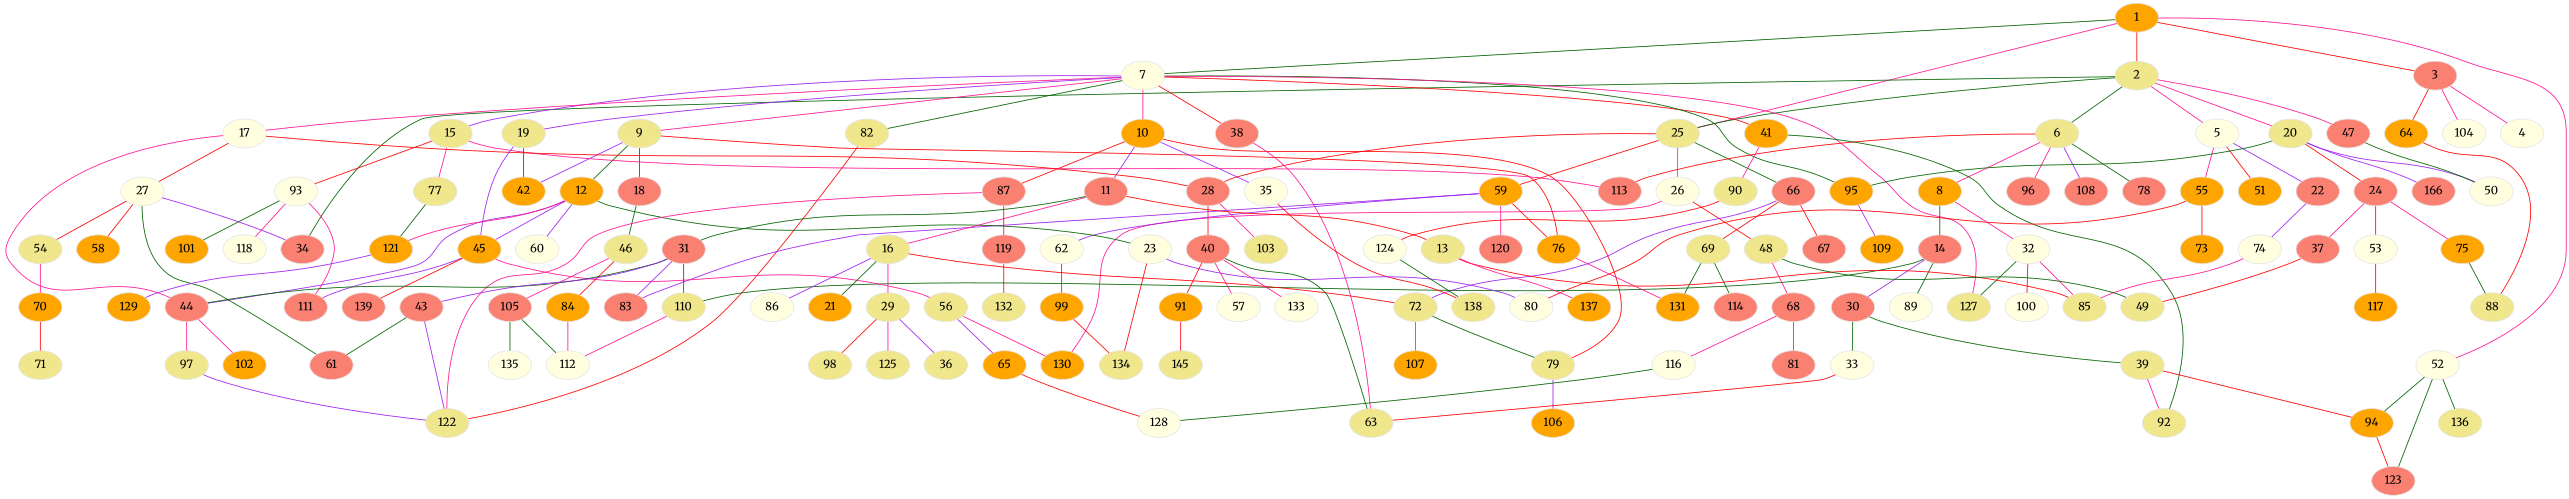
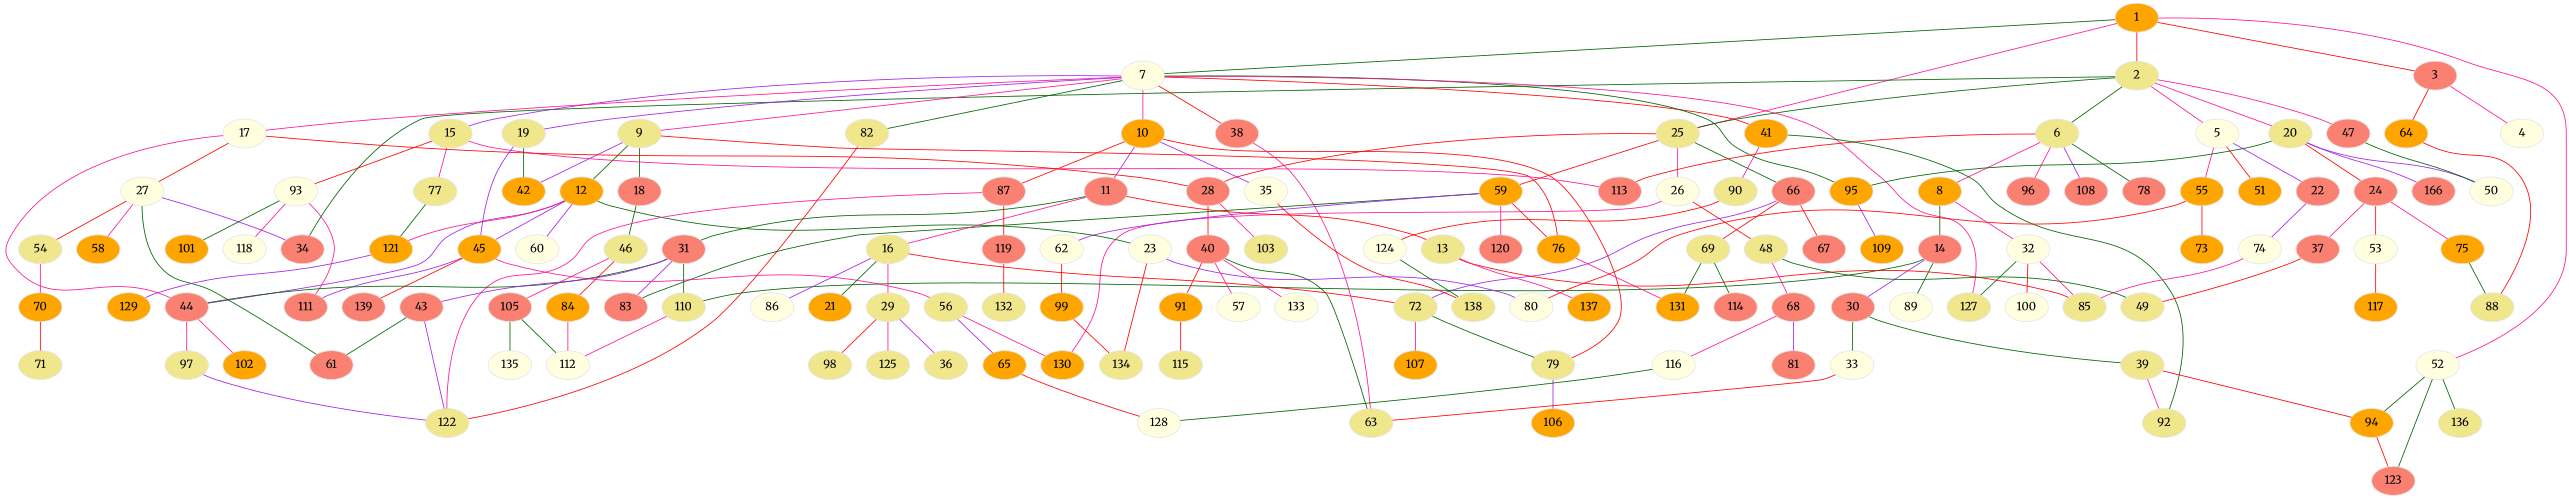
node "104": removed
edge "27" -- "58": color red -> deeppink
edge "59" -- "83": color purple -> darkgreen
node "145": label "145" -> "115"
